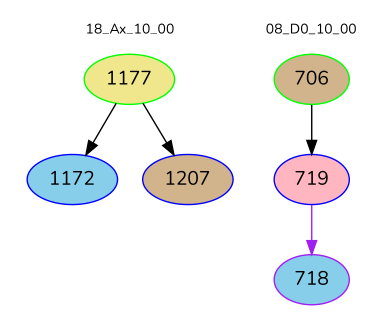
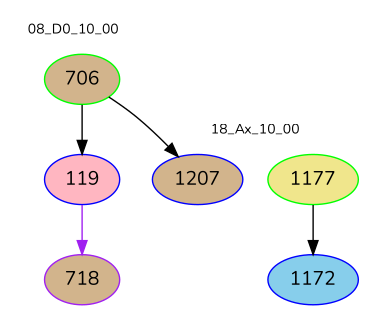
edge "1177" -> "1207": now "706" -> "1207"
node "719": label "719" -> "119"
node "718": fillcolor skyblue -> tan
